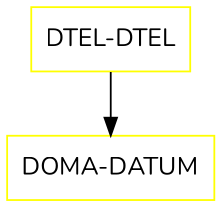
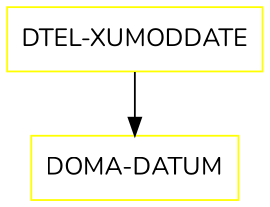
node "DTEL-DTEL": label "DTEL-DTEL" -> "DTEL-XUMODDATE"
